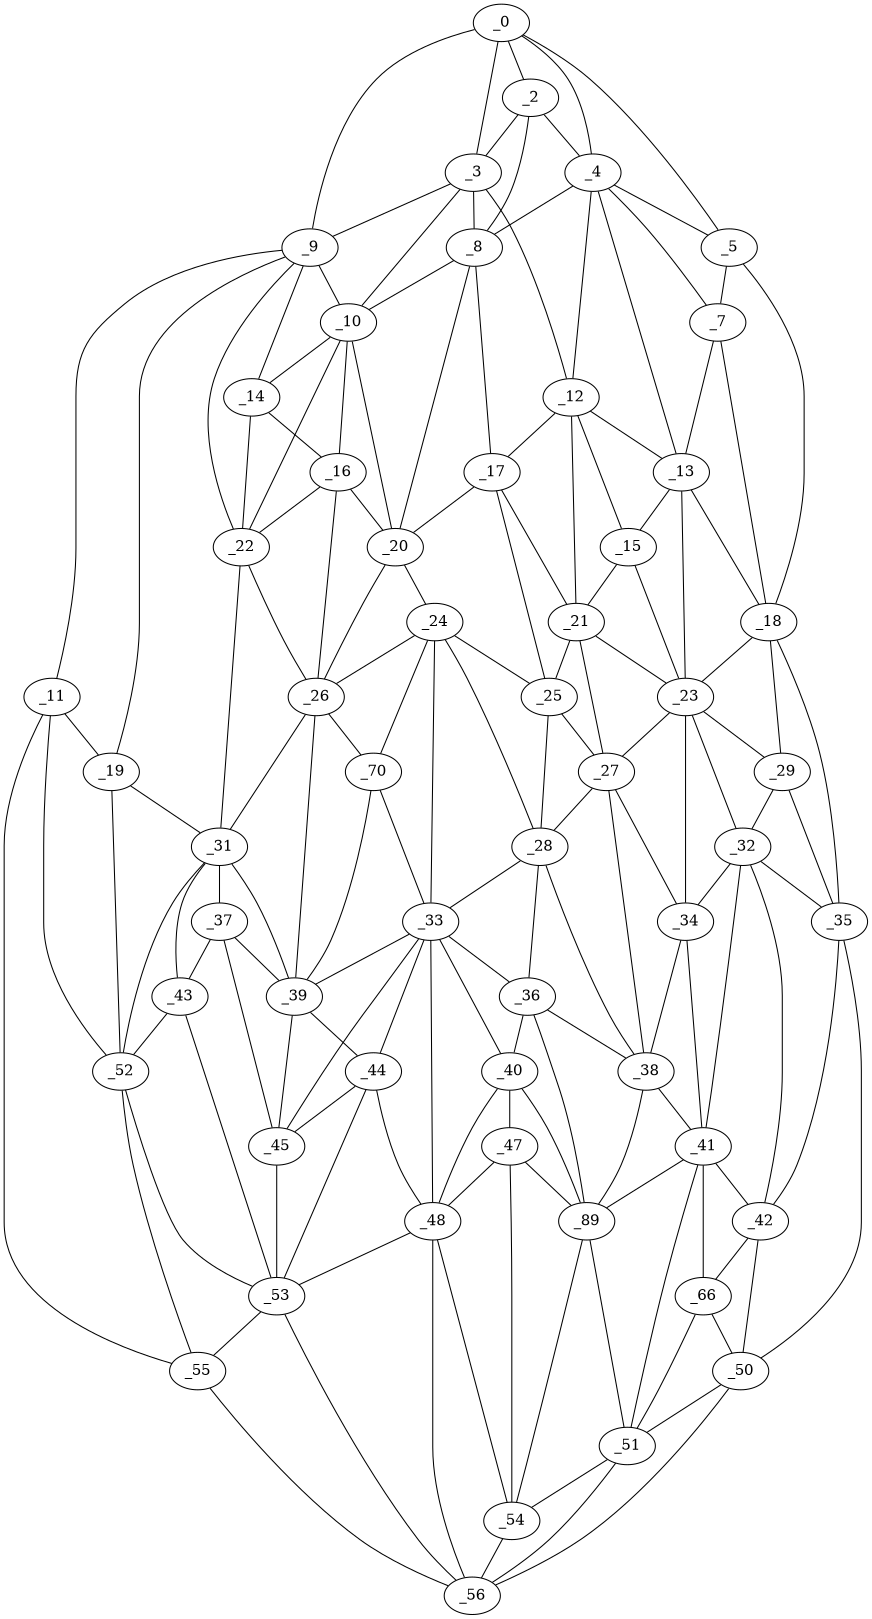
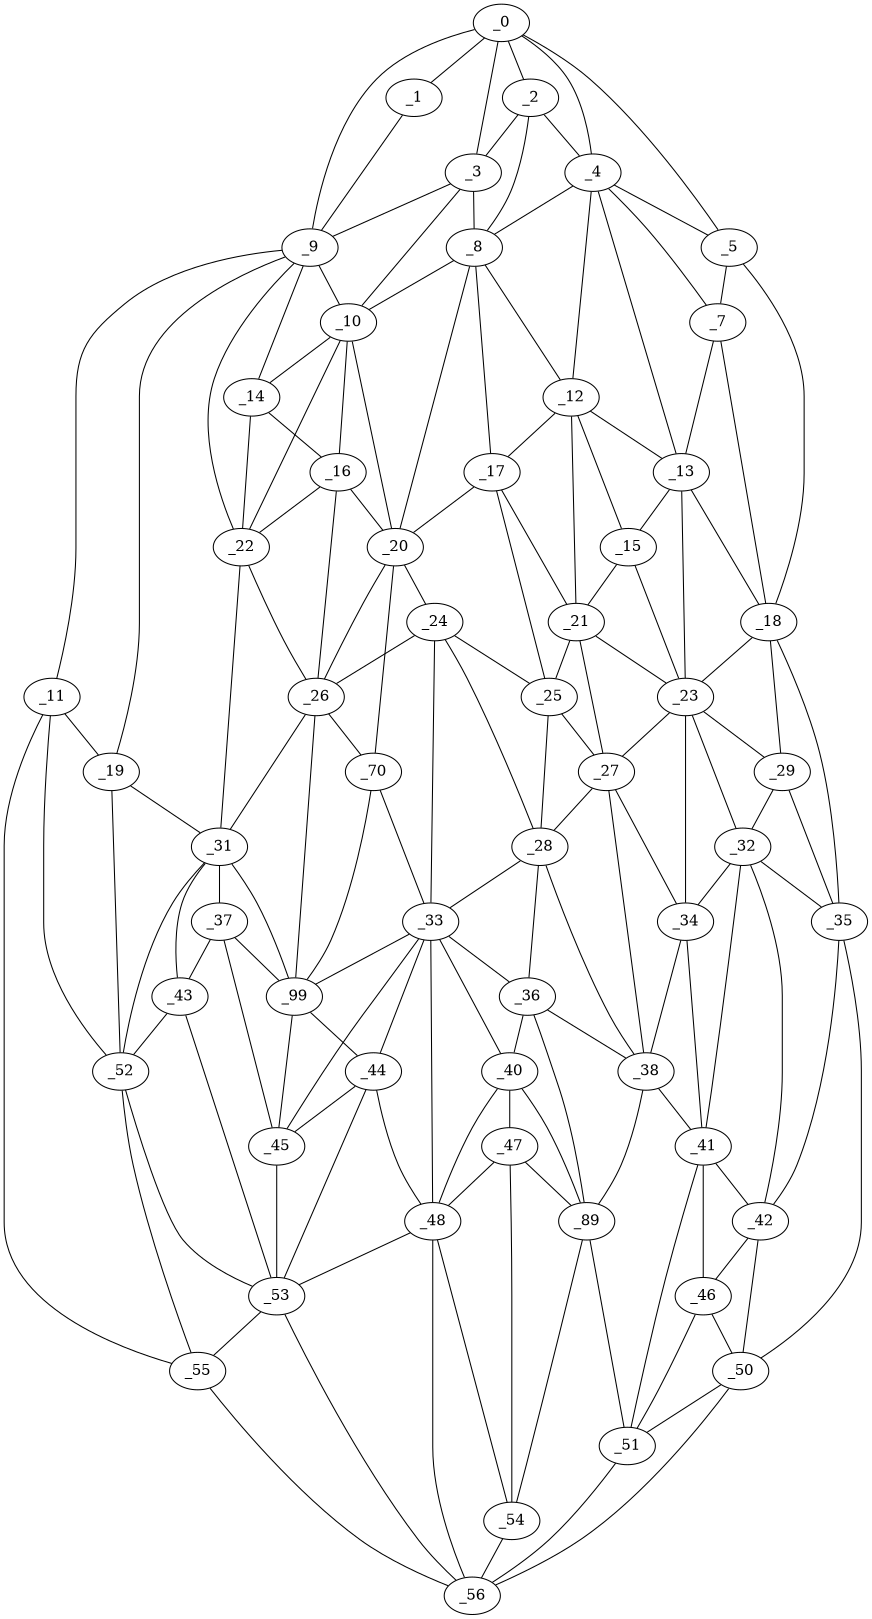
node "_1": added
edge "_3" -- "_12": now "_8" -- "_12"
edge "_24" -- "_70": now "_20" -- "_70"
node "_39": label "_39" -> "_99"
edge "_41" -- "_89": removed
node "_66": label "_66" -> "_46"
edge "_51" -- "_54": removed
